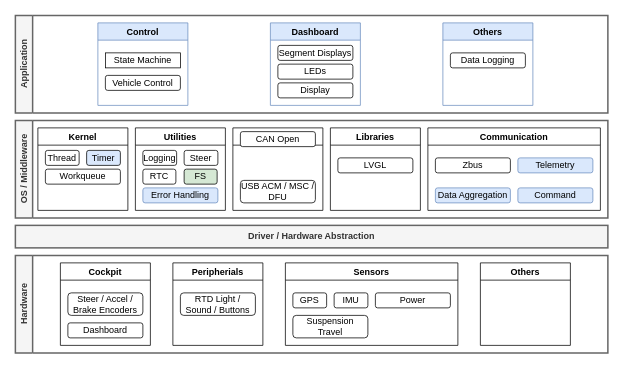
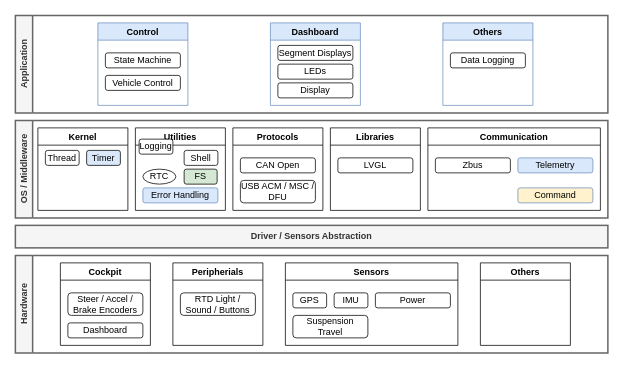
node "State Machine": shape rectangle -> rounded rectangle
node "CAN Open": moved (278, 139) -> (278, 165)
node "Logging": moved (160, 158) -> (156, 147)
node "Steer": label "Steer" -> "Shell"
node "Workqueue": removed
node "RTC": shape rounded rectangle -> ellipse
node "Data Aggregation": removed
node "Command": fillcolor #dae8fc -> #fff2cc
node "Driver / Hardware Abstraction": label "Driver / Hardware Abstraction" -> "Driver / Sensors Abstraction"
